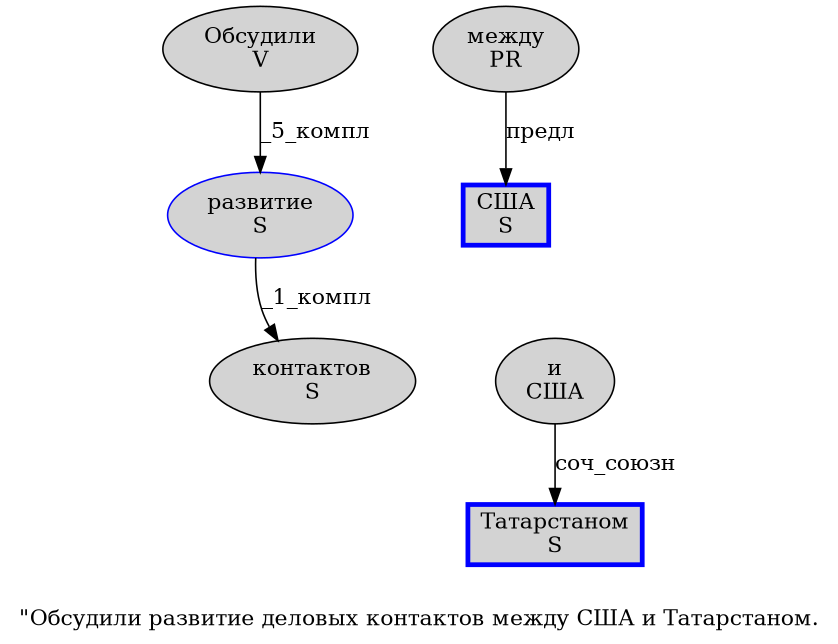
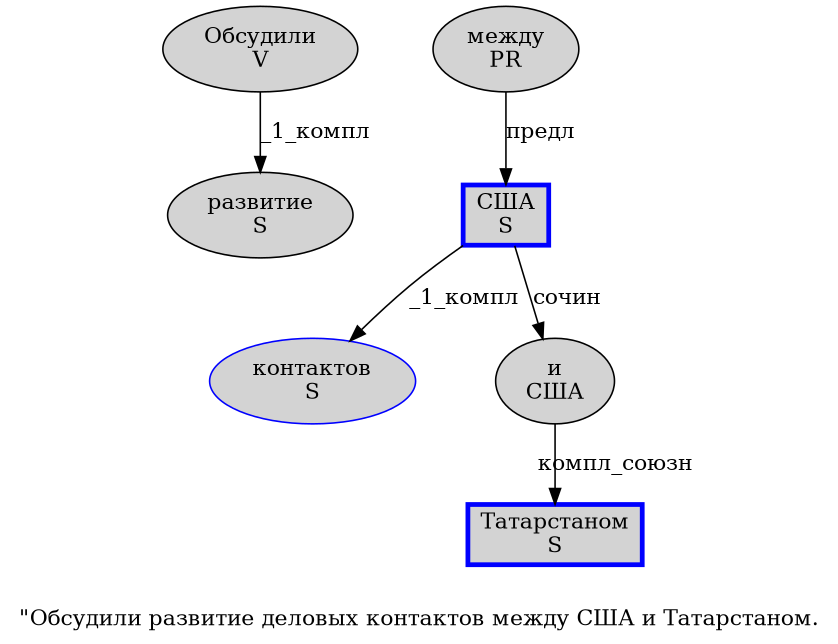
edge "Обсудили V" -> "развитие S": label "_5_компл" -> "_1_компл"
node "развитие S": color blue -> black
edge "США S" -> "и США": added, label "сочин"
edge "развитие S" -> "контактов S": now "США S" -> "контактов S"
node "контактов S": color black -> blue
edge "и США" -> "Татарстаном S": label "соч_союзн" -> "компл_союзн"
